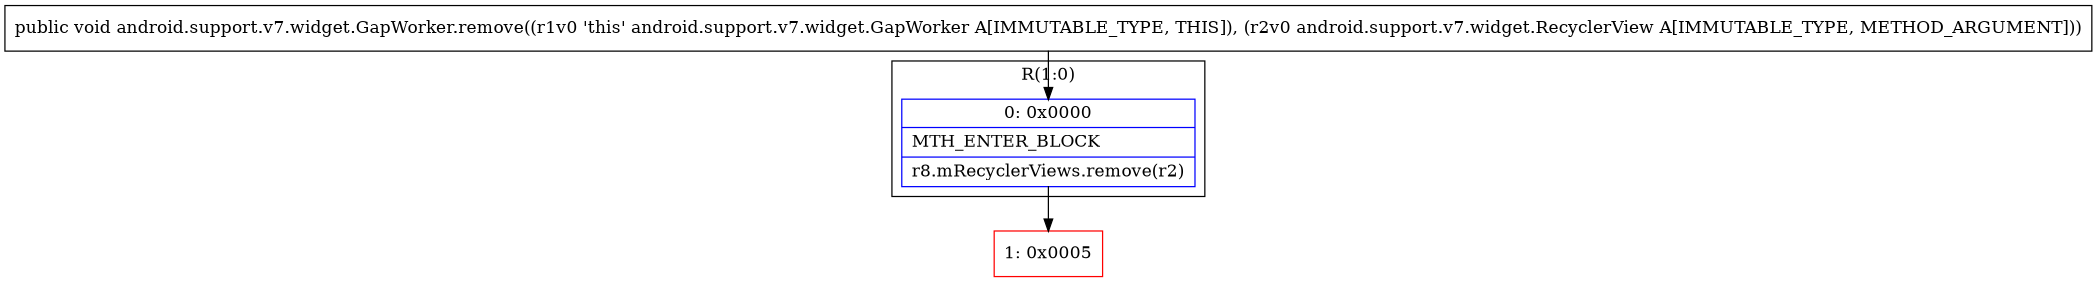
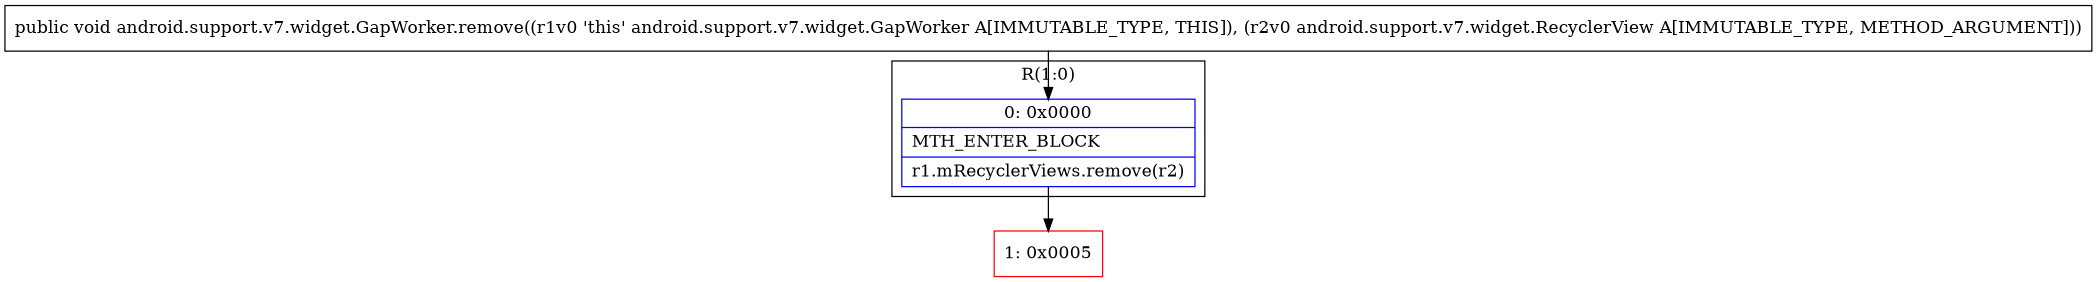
node "0: 0x0000": text "r8.mRecyclerViews.remove(r2)" -> "r1.mRecyclerViews.remove(r2)"
